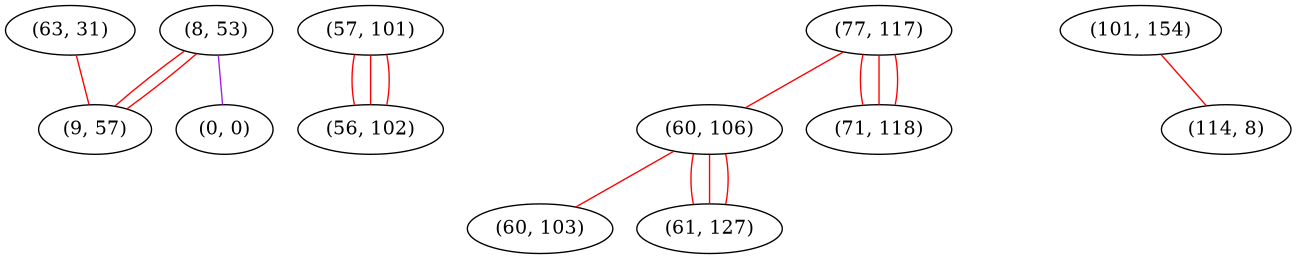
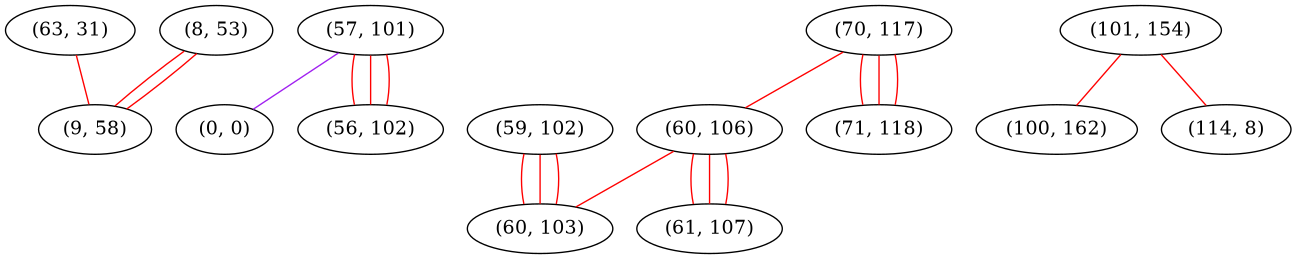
node "(77, 117)": label "(77, 117)" -> "(70, 117)"
edge "(8, 53)" -- "(0, 0)": now "(57, 101)" -- "(0, 0)"
node "(9, 57)": label "(9, 57)" -> "(9, 58)"
node "(59, 102)": added
node "(100, 162)": added
node "(61, 127)": label "(61, 127)" -> "(61, 107)"
